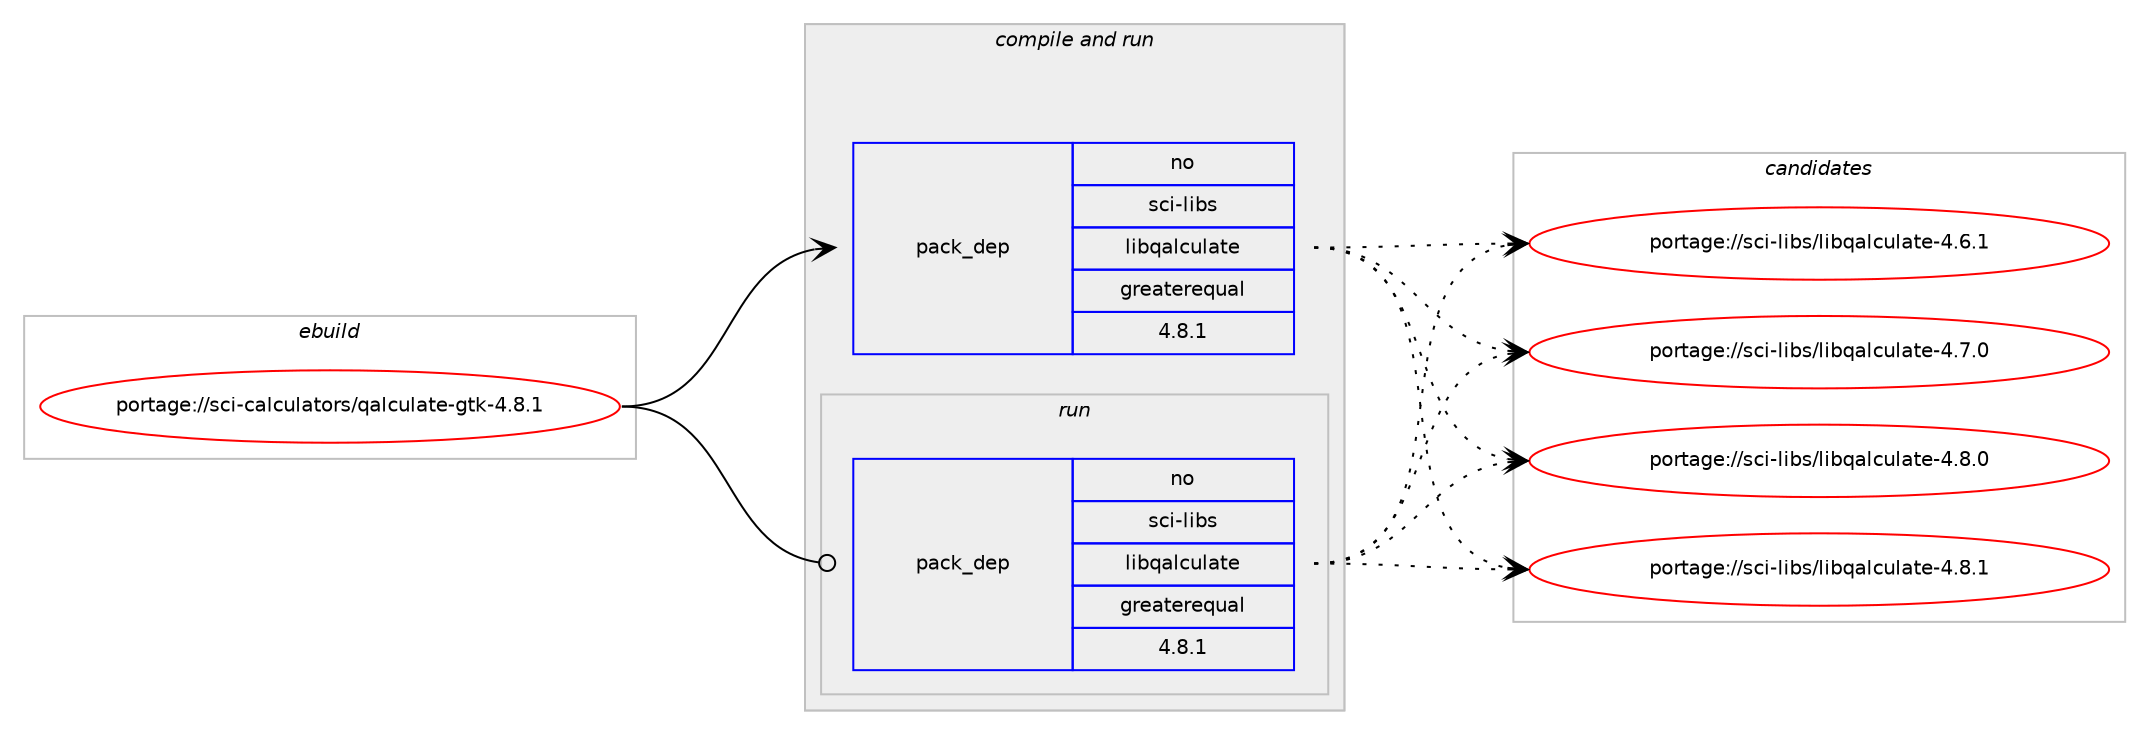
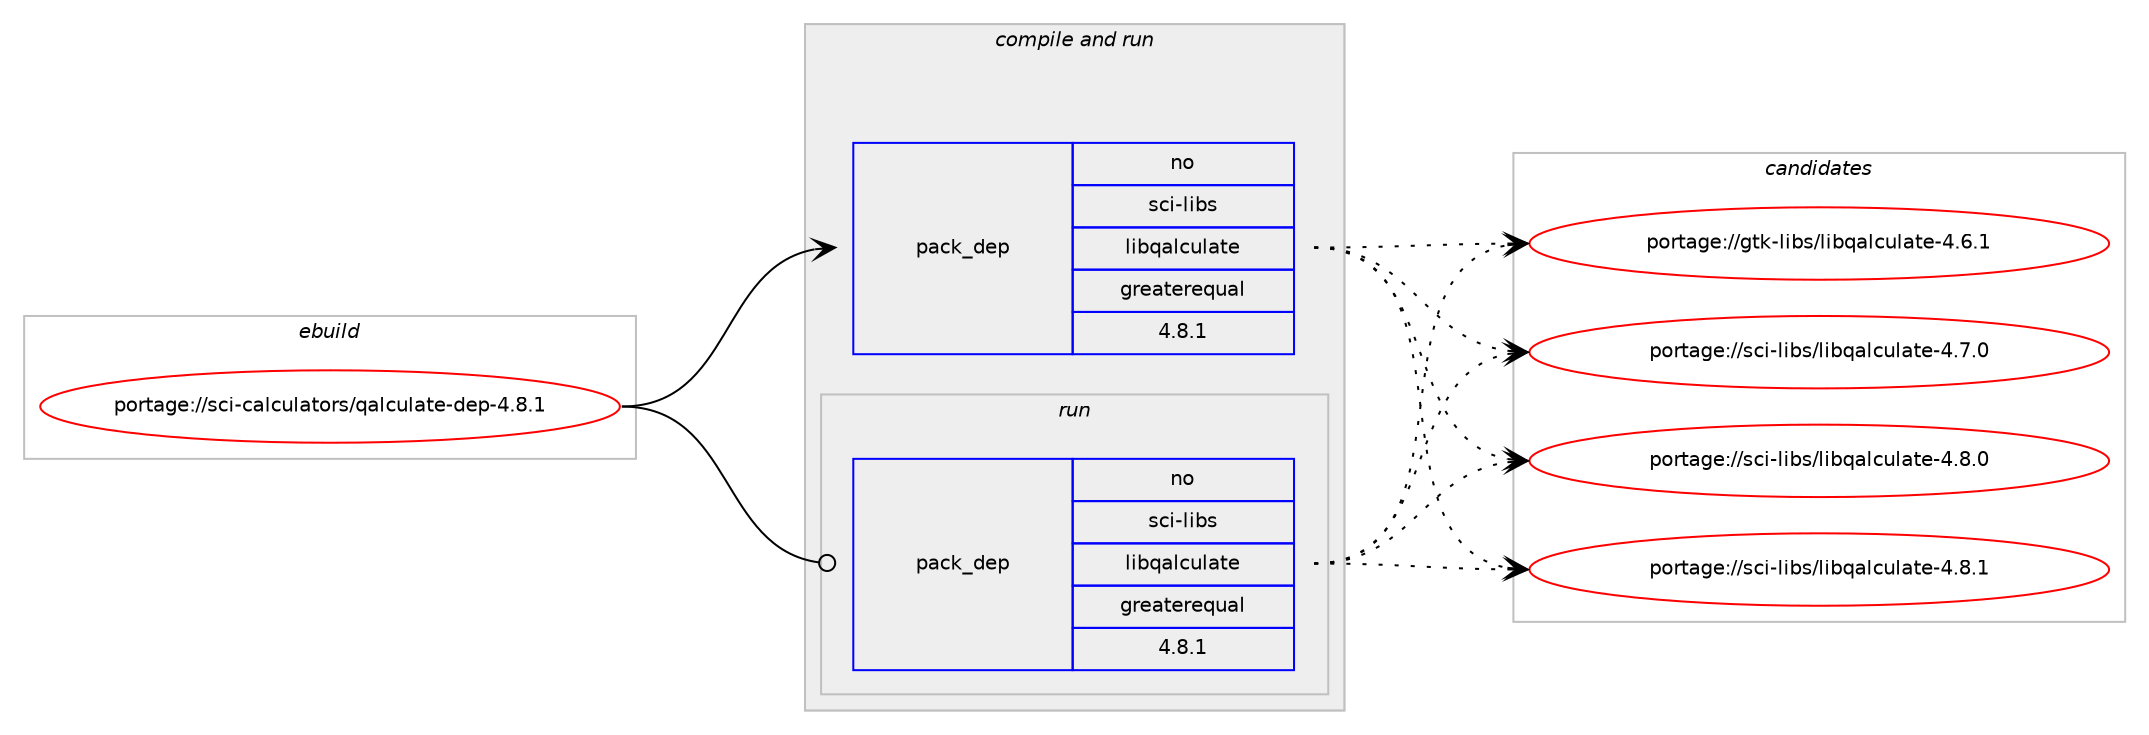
node "portage://sci-libs/libqalculate-4.6.1": label "portage://sci-libs/libqalculate-4.6.1" -> "portage://gtk-libs/libqalculate-4.6.1"
node "portage://sci-calculators/qalculate-gtk-4.8.1": label "portage://sci-calculators/qalculate-gtk-4.8.1" -> "portage://sci-calculators/qalculate-dep-4.8.1"
